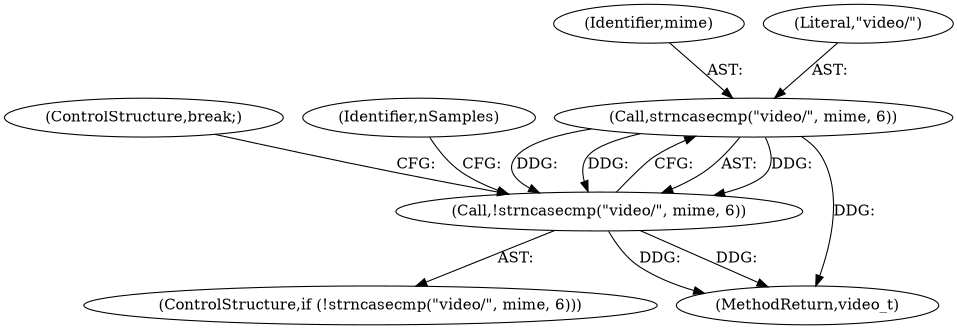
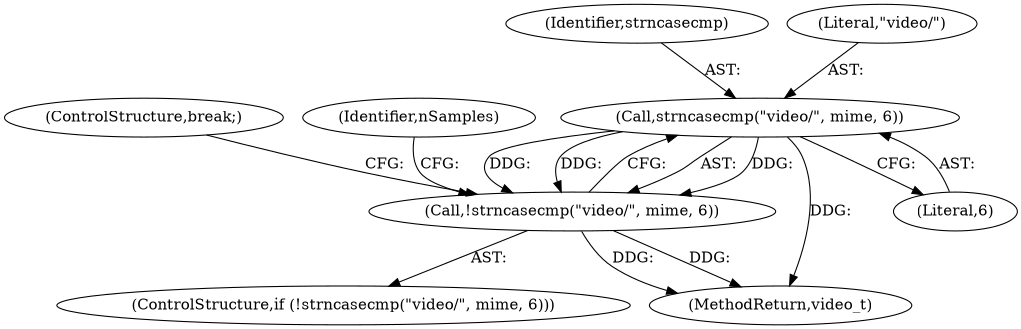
node "(Identifier,mime)": label "(Identifier,mime)" -> "(Identifier,strncasecmp)"
node "(Literal,6)": added
